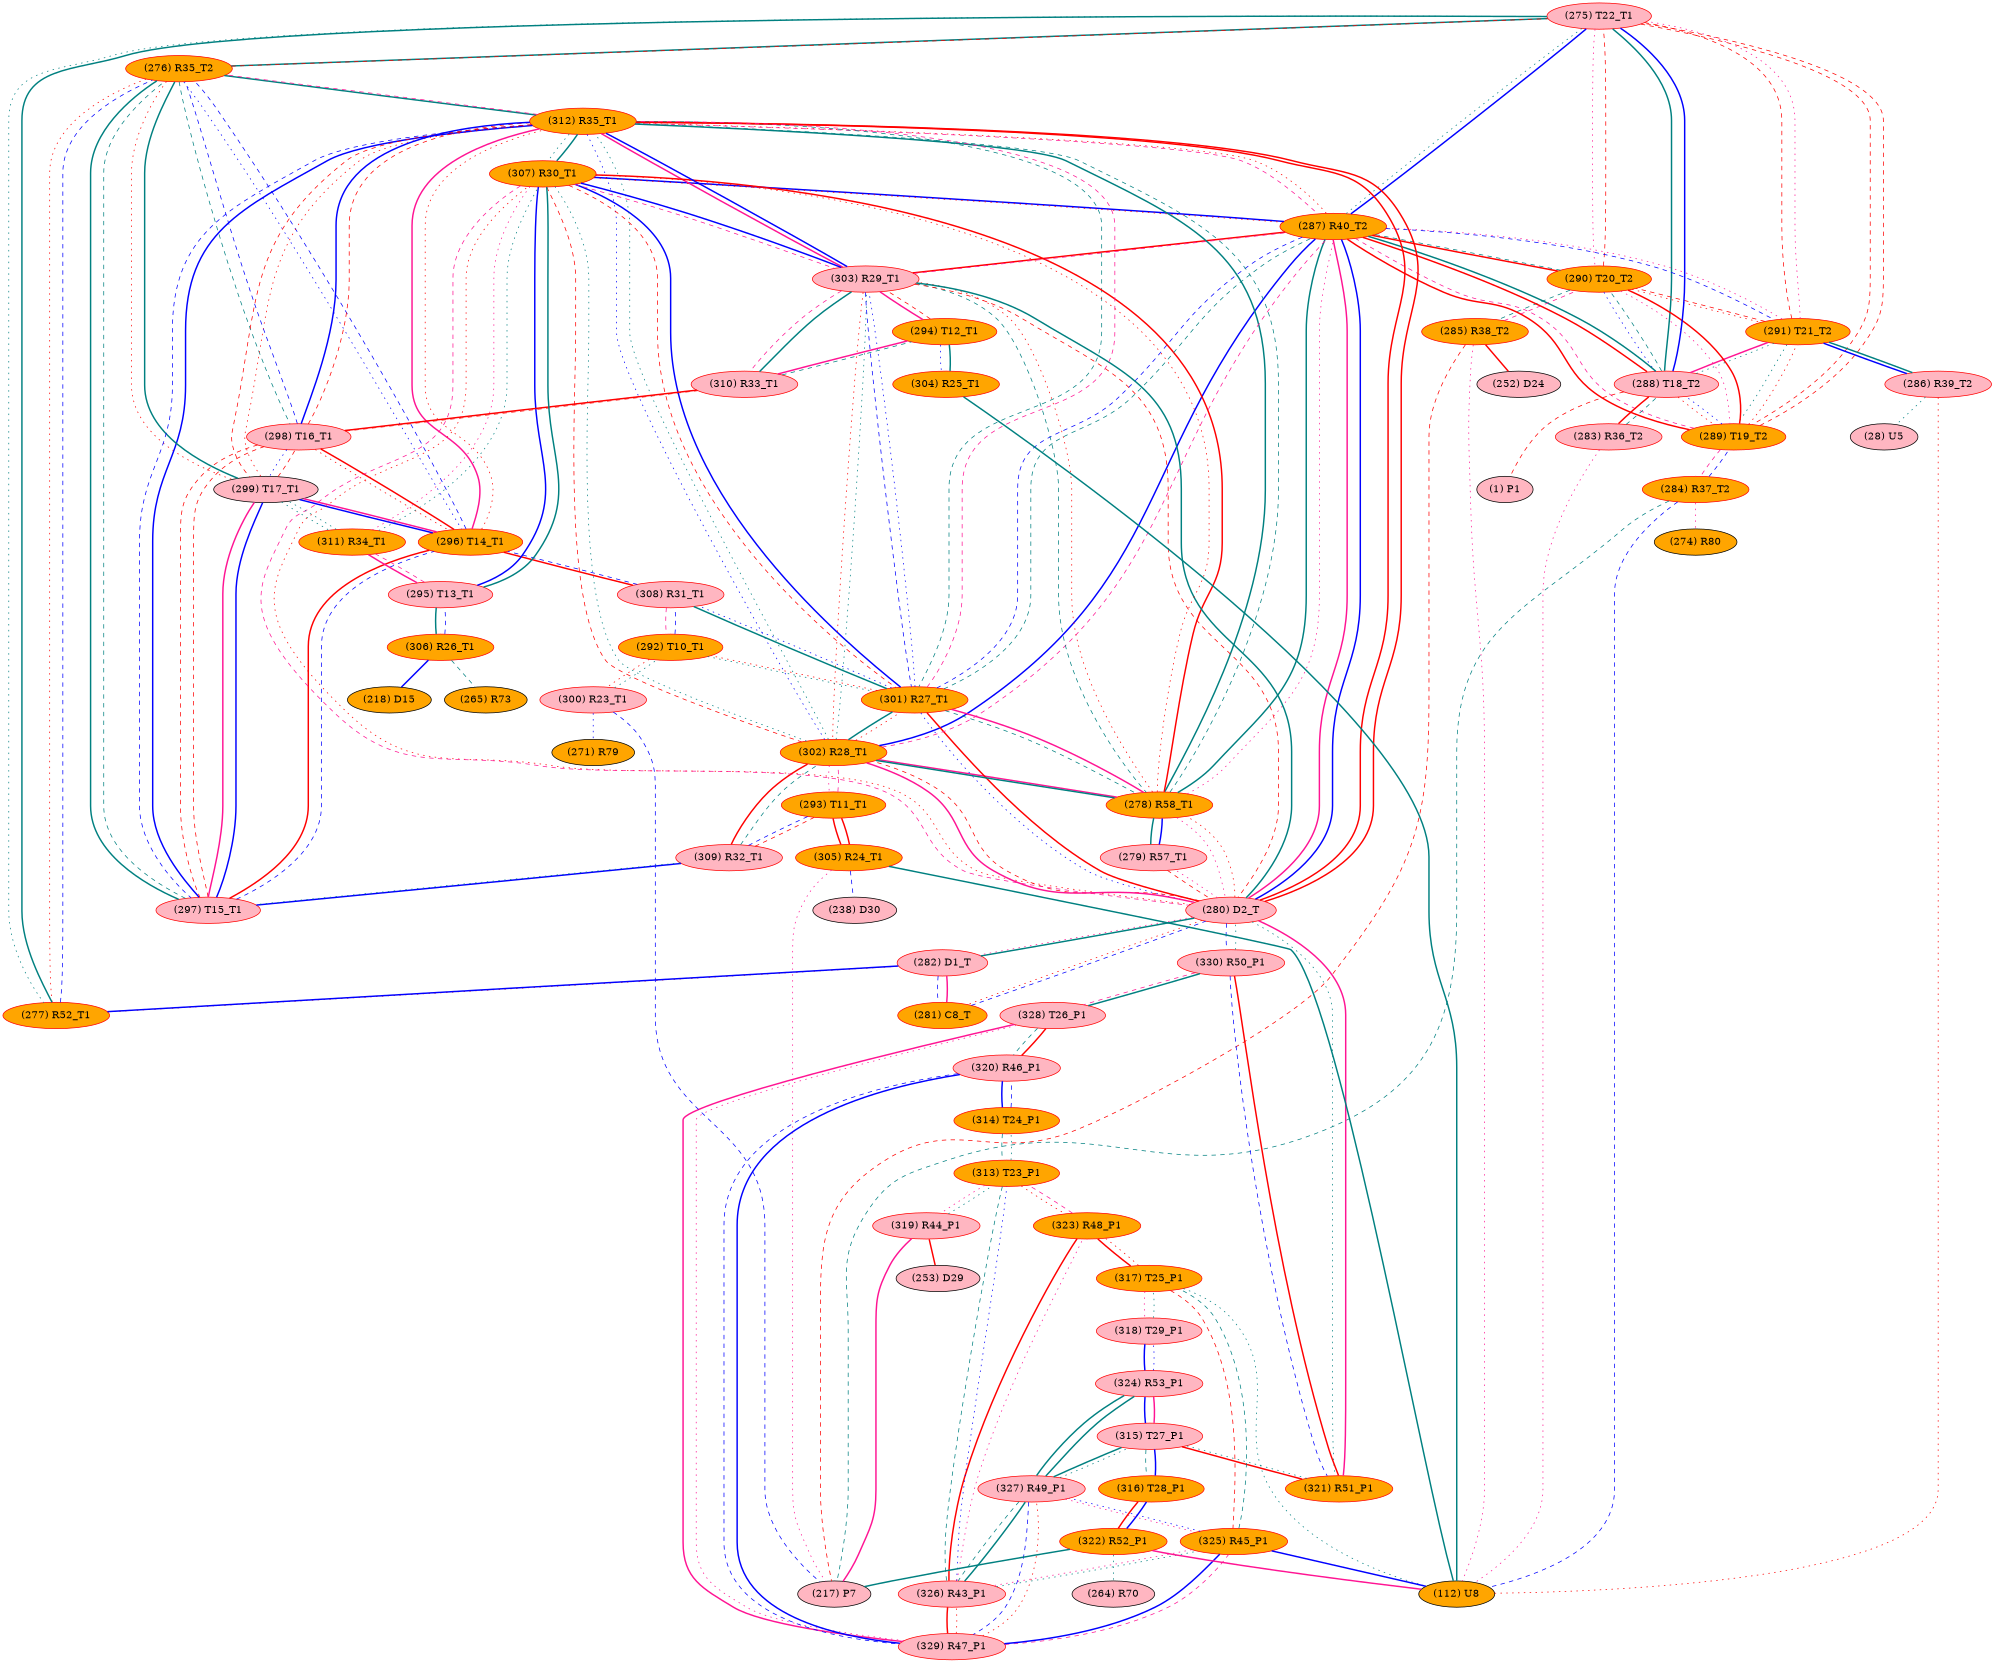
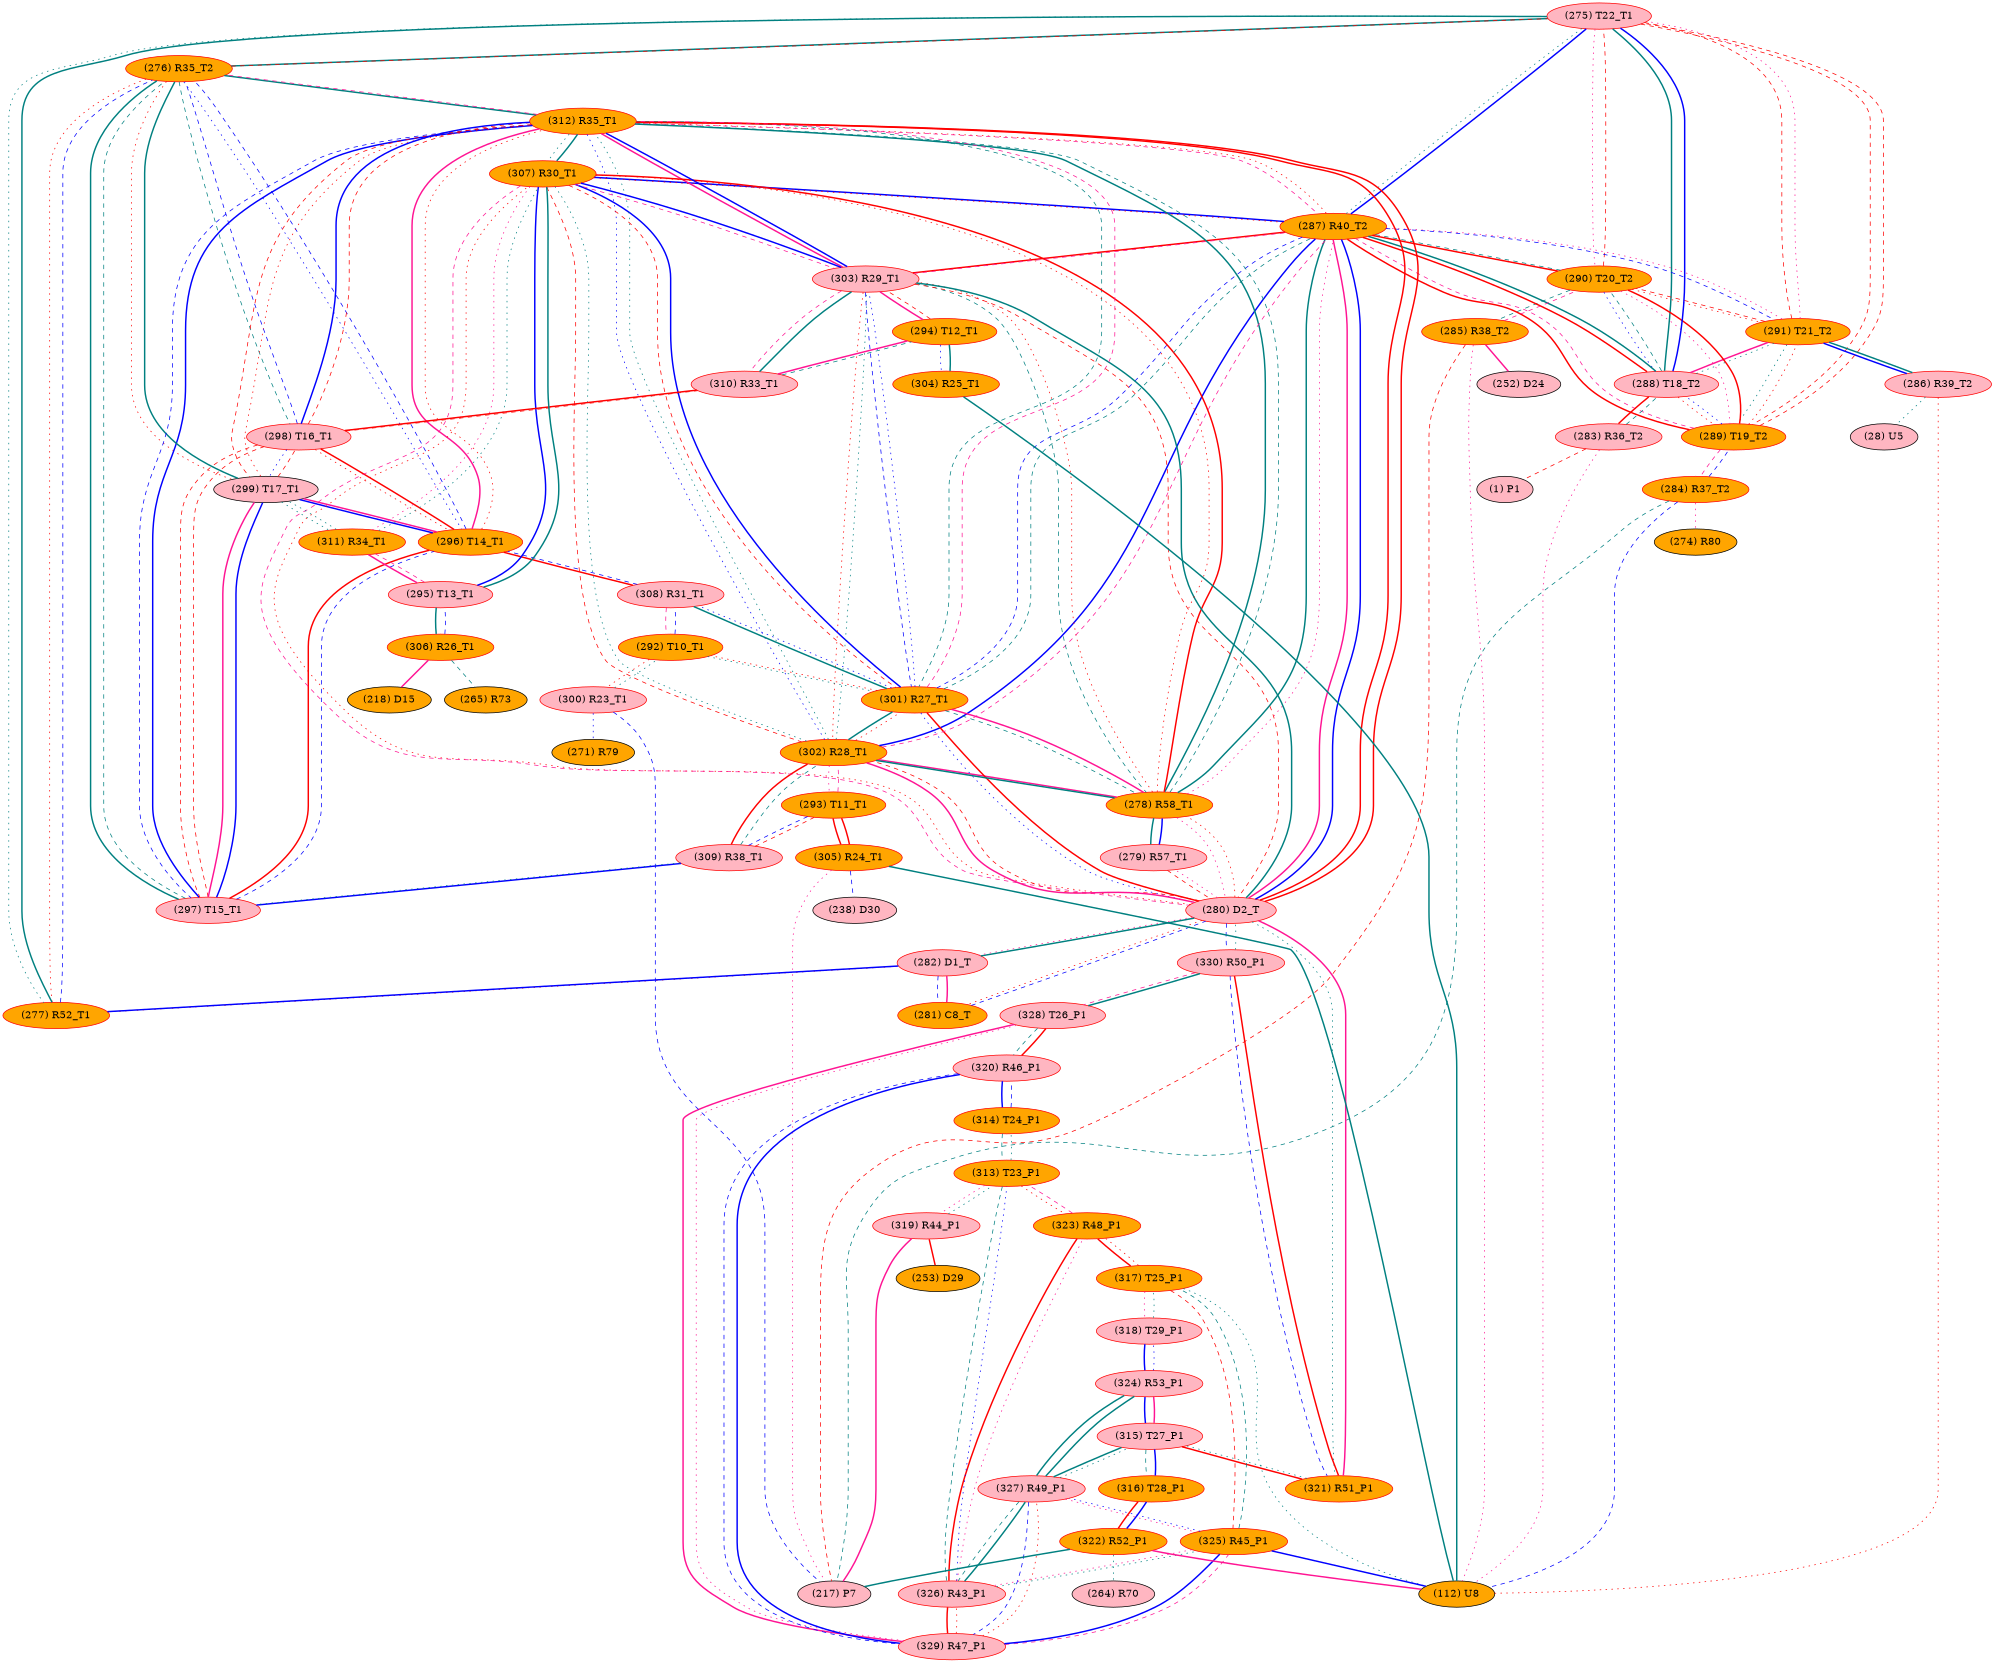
edge "(285) R38_T2" -- "(252) D24": color red -> deeppink
edge "(288) T18_T2" -- "(1) P1": now "(283) R36_T2" -- "(1) P1"
edge "(306) R26_T1" -- "(218) D15": color blue -> deeppink
node "(309) R32_T1": label "(309) R32_T1" -> "(309) R38_T1"
node "(253) D29": fillcolor lightpink -> orange
